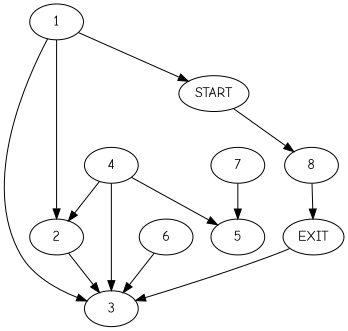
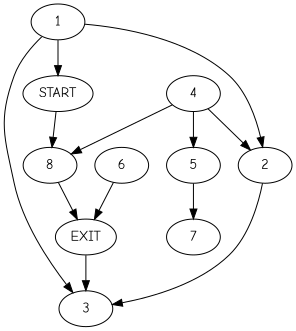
edge "7" -> "5": reversed
edge "4" -> "3": now "4" -> "8"
edge "6" -> "3": now "6" -> "EXIT"
